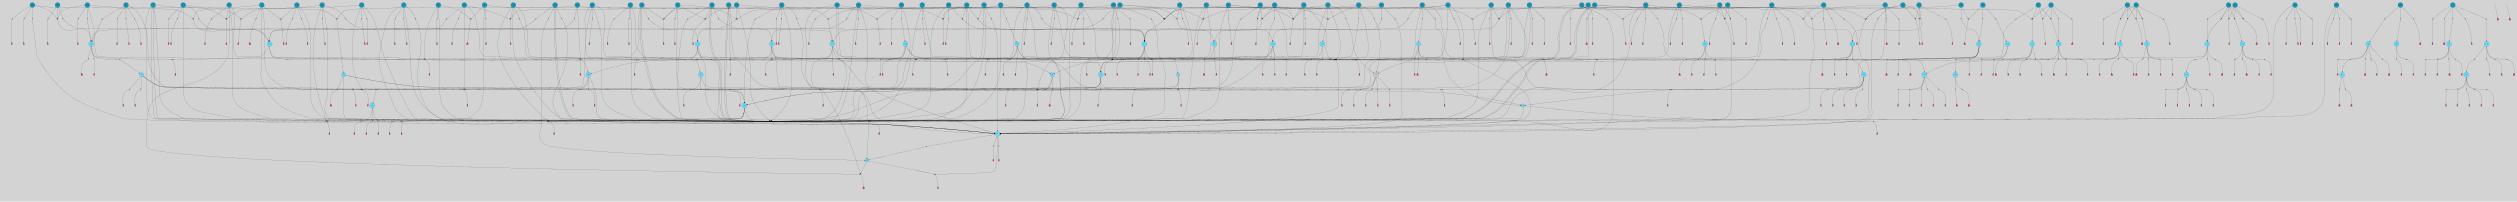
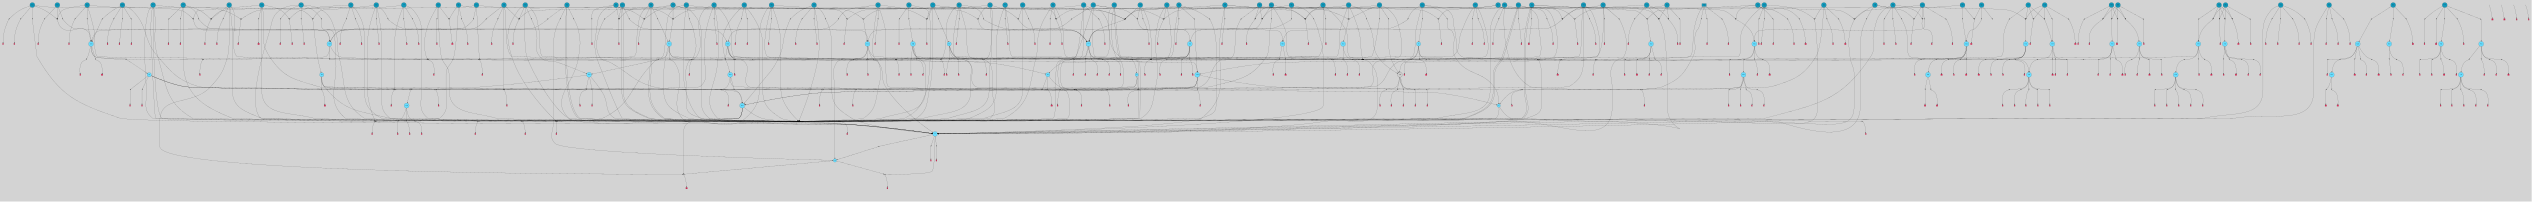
node "T785": shape circle -> box
node "T325": removed
